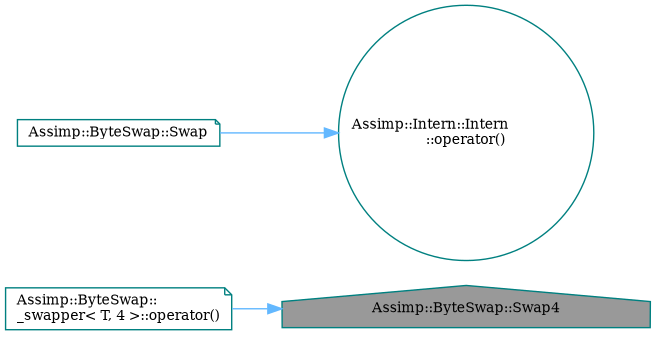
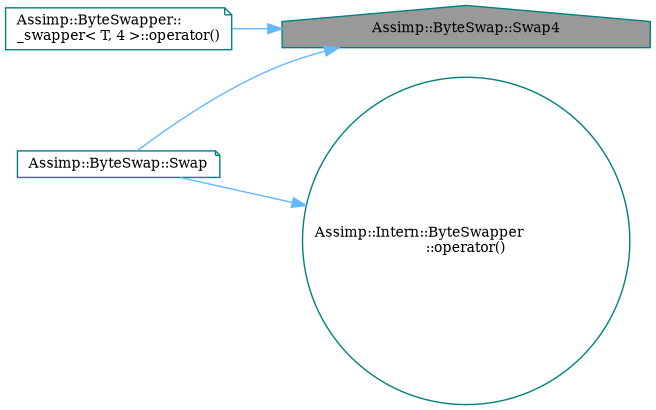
edge "Assimp::ByteSwap::Swap" -> "Assimp::ByteSwap::Swap4": added
node "Assimp::Intern::Intern ::operator()": label "Assimp::Intern::Intern ::operator()" -> "Assimp::Intern::ByteSwapper ::operator()"
node "Assimp::ByteSwap:: _swapper< T, 4 >::operator()": label "Assimp::ByteSwap:: _swapper< T, 4 >::operator()" -> "Assimp::ByteSwapper:: _swapper< T, 4 >::operator()"
